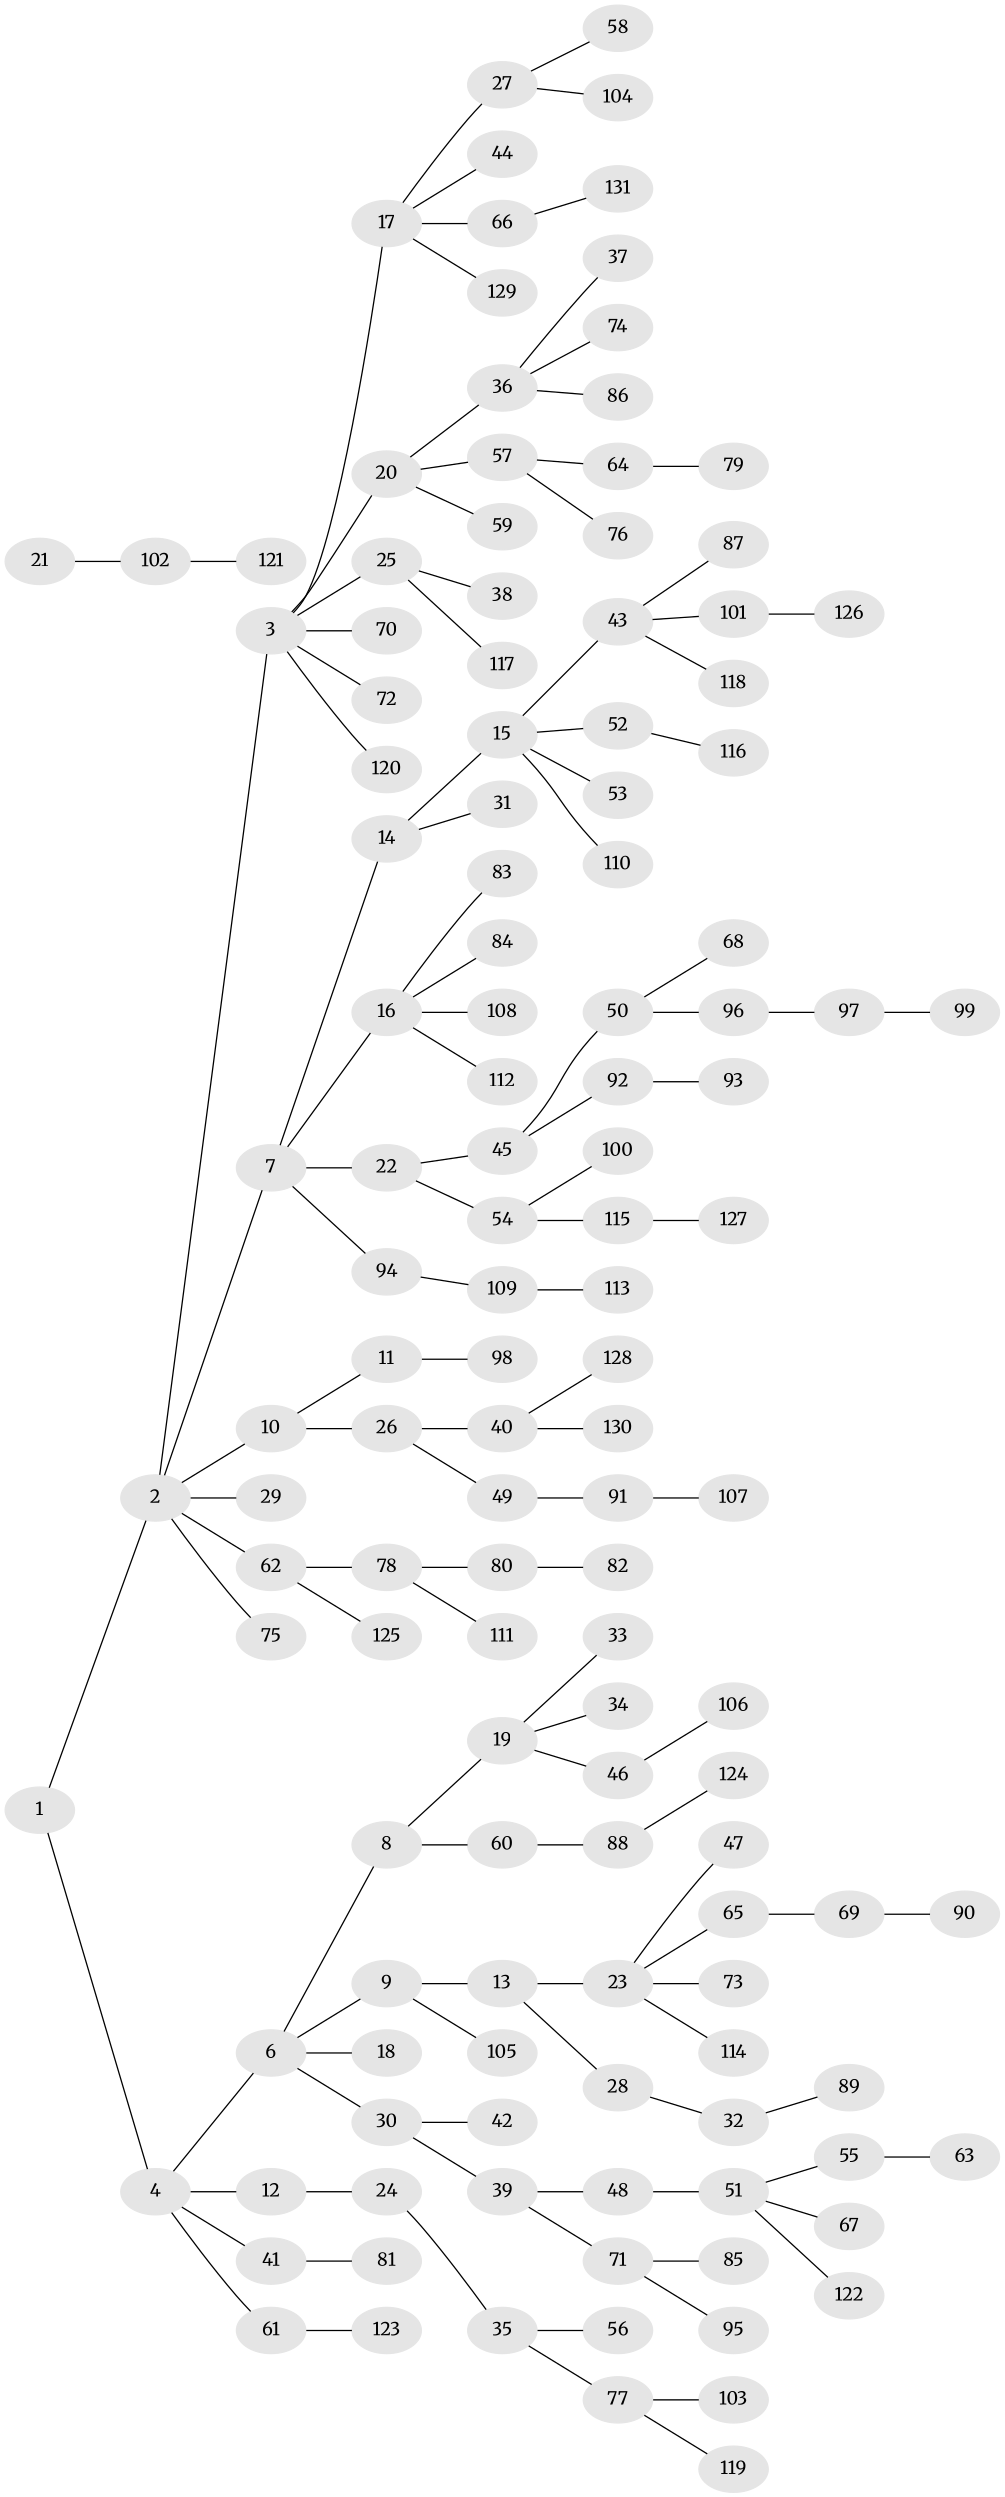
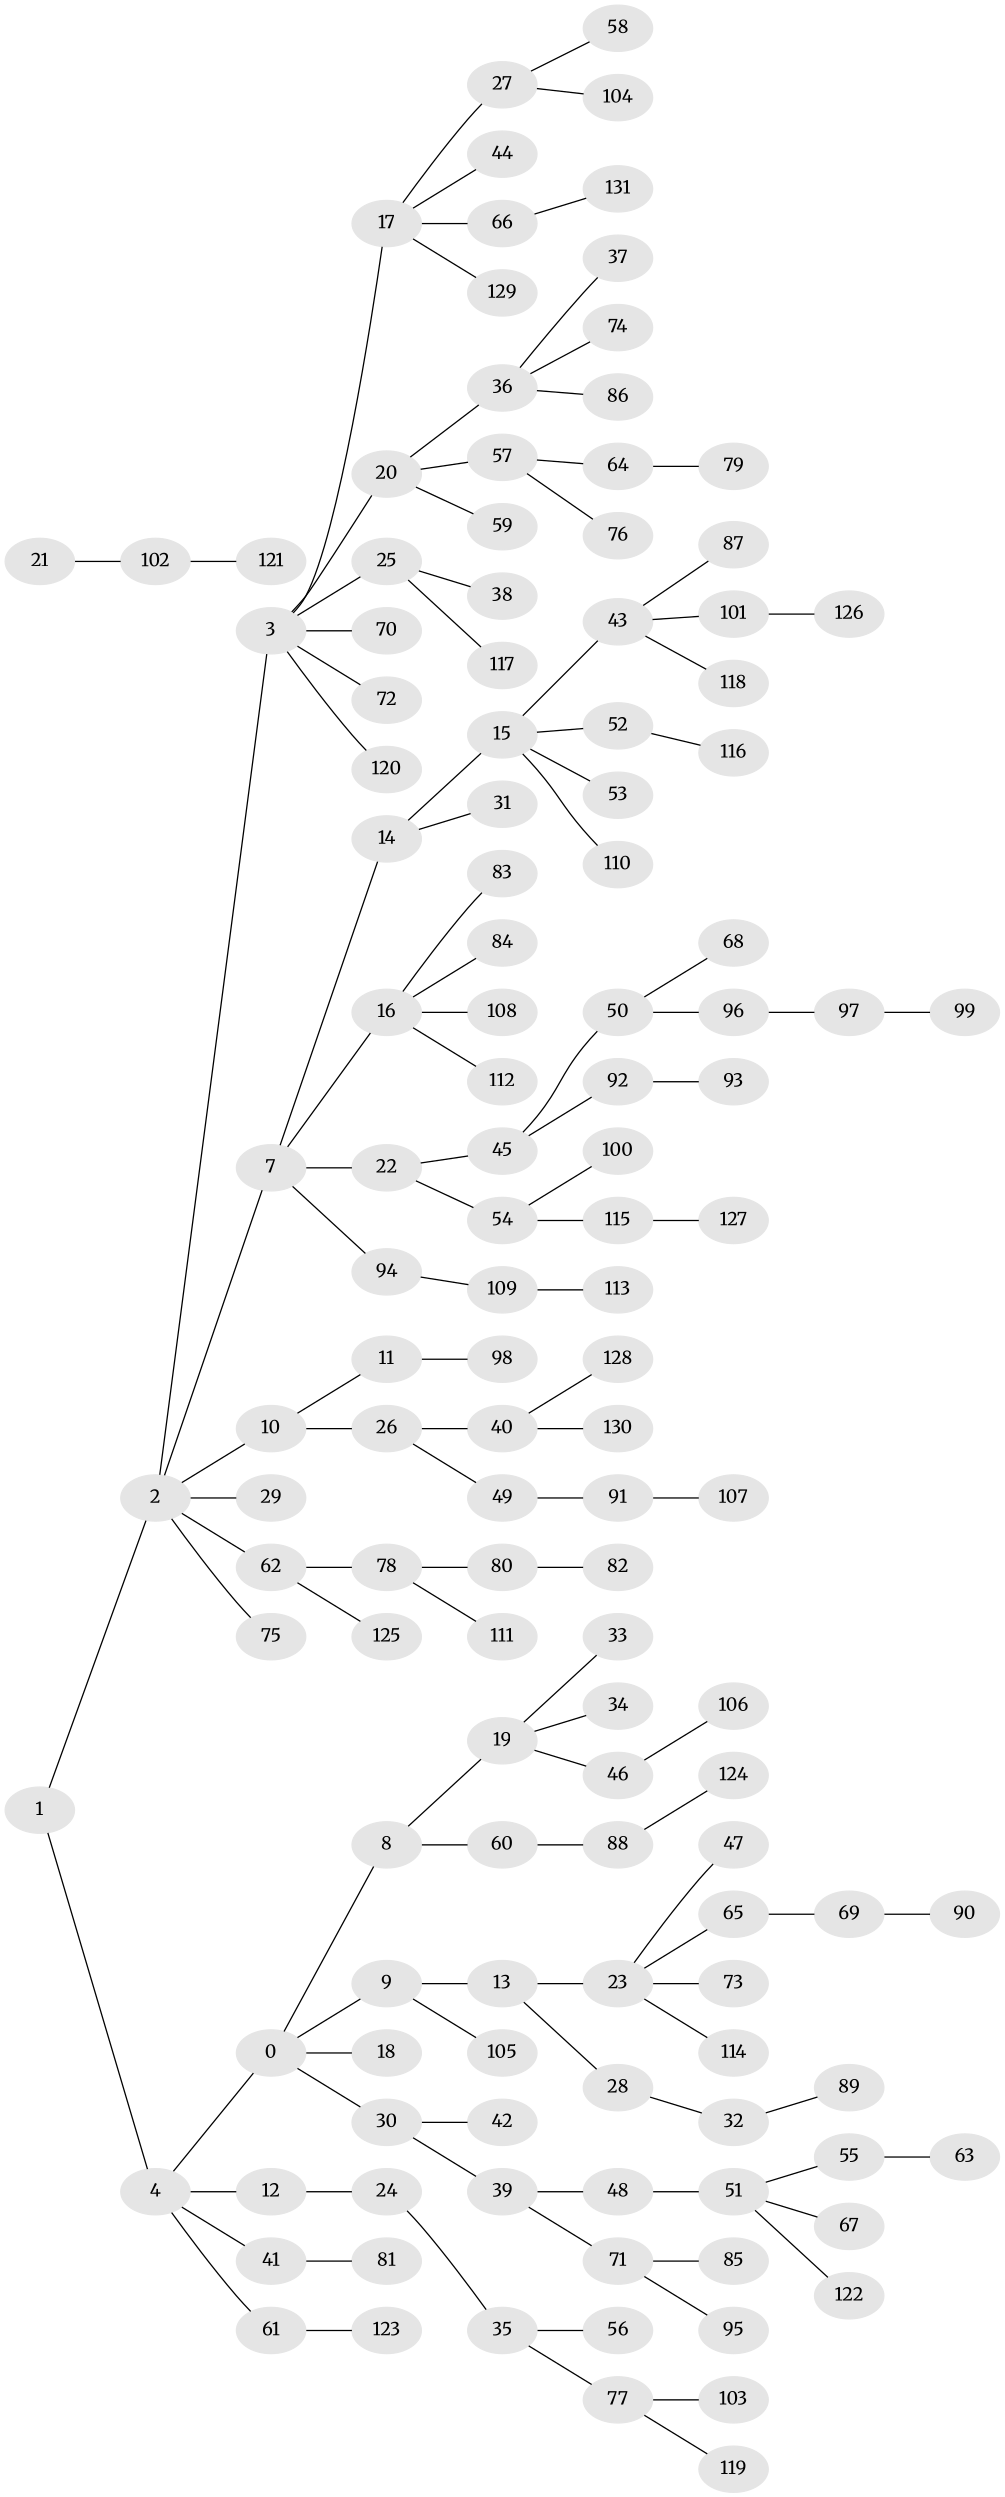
node "6": label "6" -> "0"
